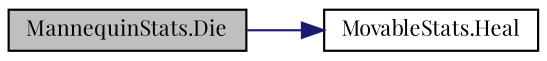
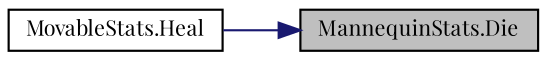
edge "MannequinStats.Die" -> "MovableStats.Heal": reversed
